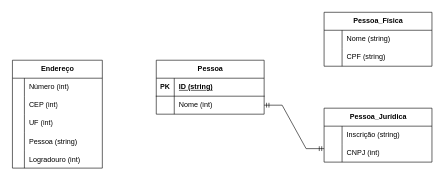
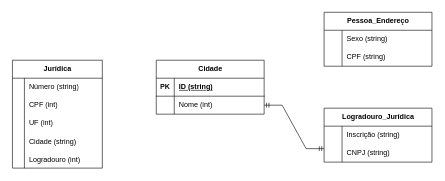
node "Pessoa_Física": label "Pessoa_Física" -> "Pessoa_Endereço"
node "Nome (string)": label "Nome (string)" -> "Sexo (string)"
node "Endereço": label "Endereço" -> "Jurídica"
node "Pessoa": label "Pessoa" -> "Cidade"
node "Número (int)": label "Número (int)" -> "Número (string)"
node "CEP (int)": label "CEP (int)" -> "CPF (int)"
node "Pessoa_Jurídica": label "Pessoa_Jurídica" -> "Logradouro_Jurídica"
node "Pessoa (string)": label "Pessoa (string)" -> "Cidade (string)"
node "CNPJ (int)": label "CNPJ (int)" -> "CNPJ (string)"
